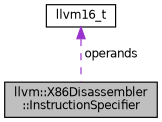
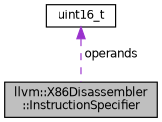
node "llvm16_t": label "llvm16_t" -> "uint16_t"
